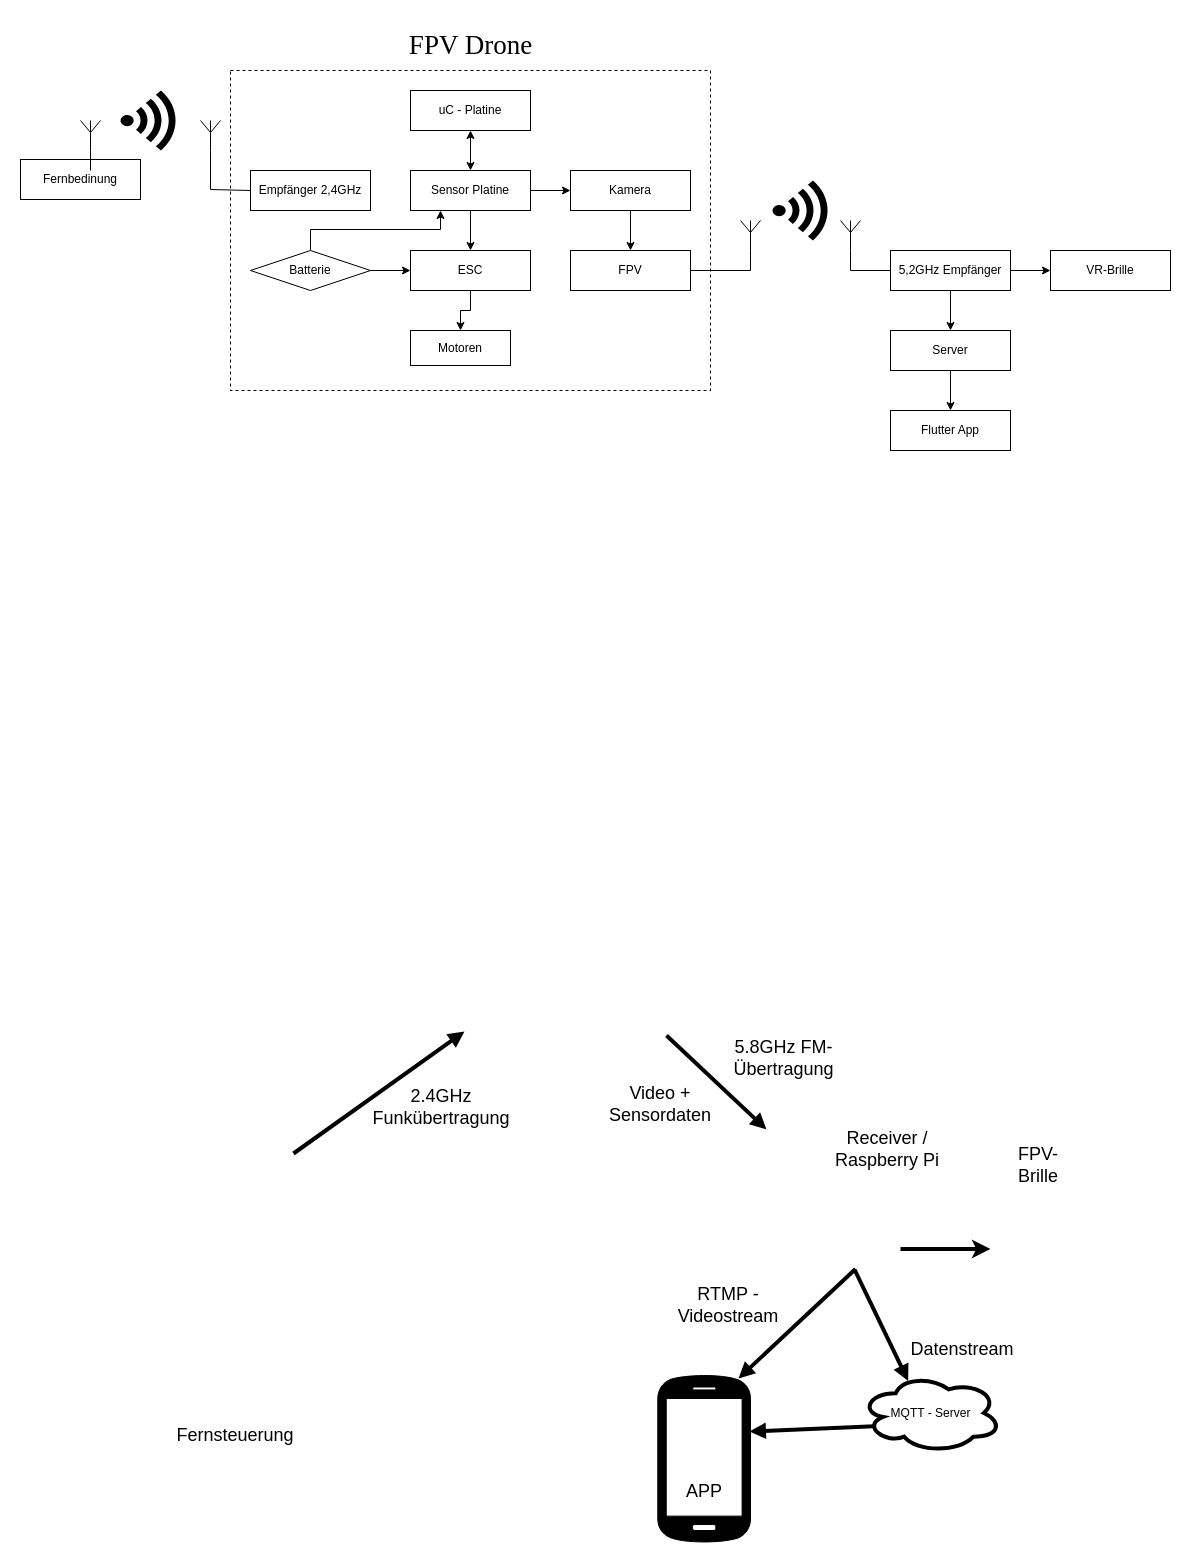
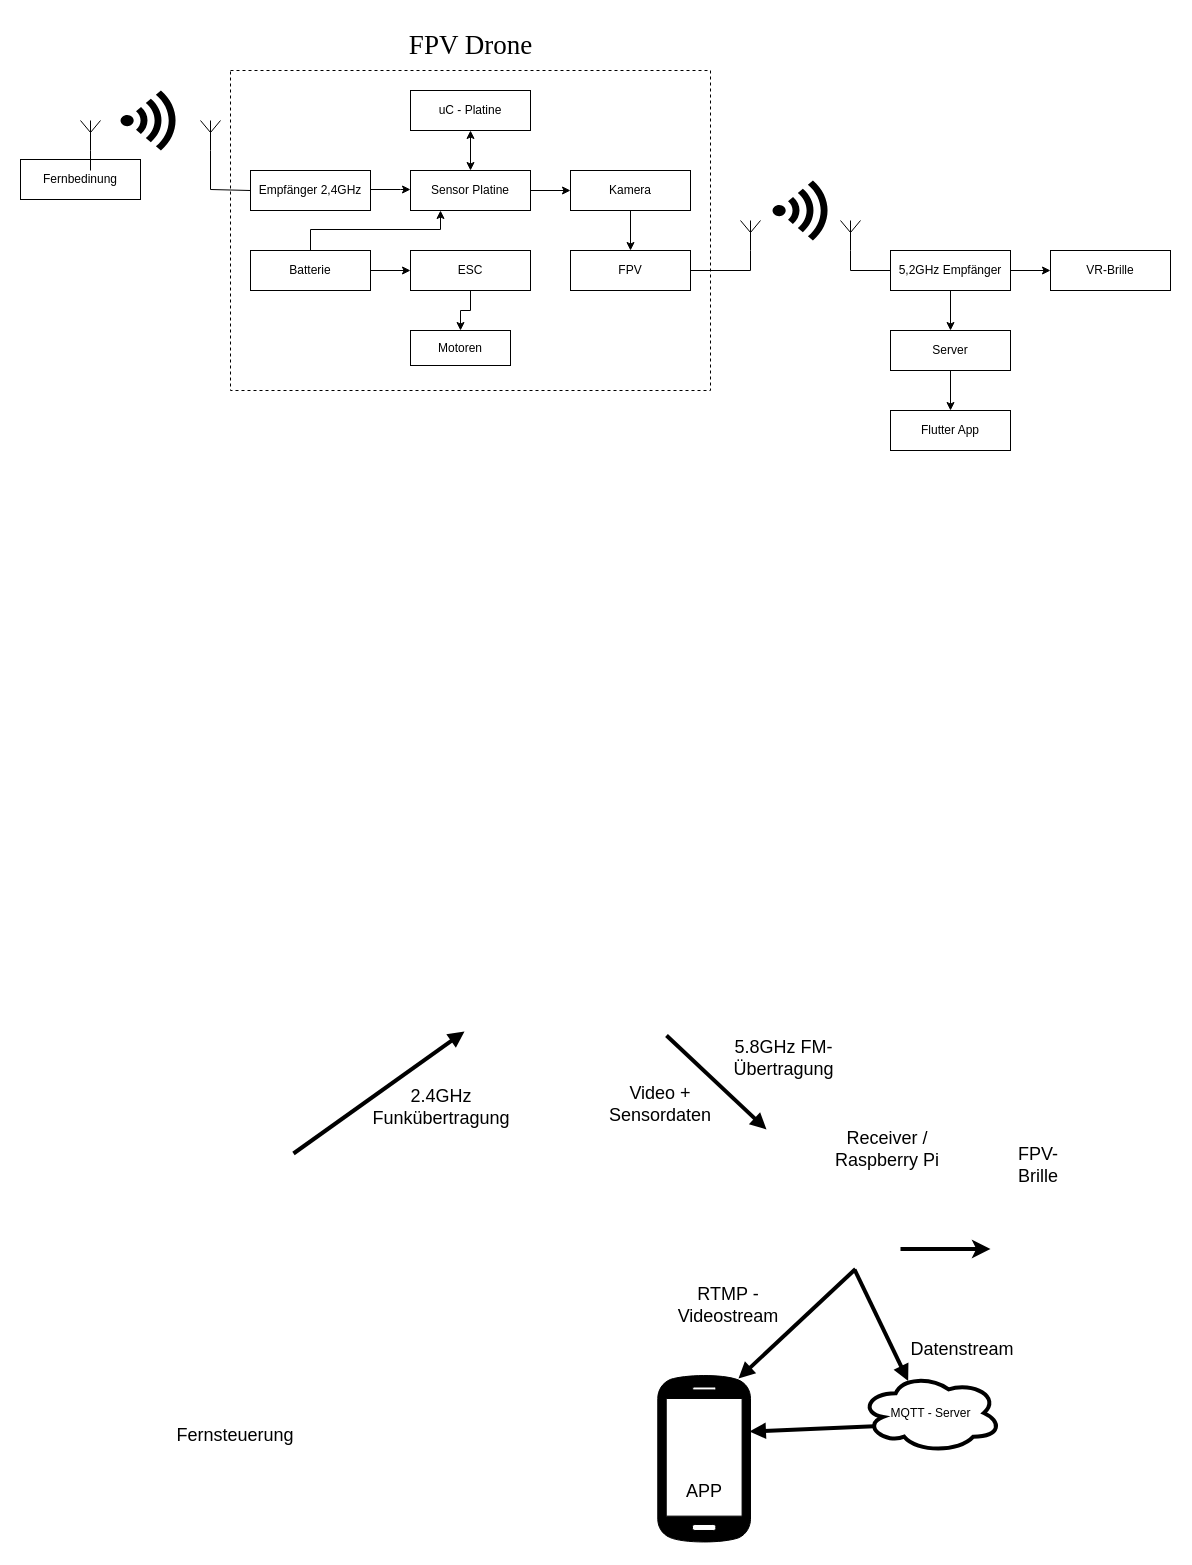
edge "Empfänger 2,4GHz" -> "Sensor Platine": added
edge "Sensor Platine" -> "ESC": removed
node "Batterie": shape diamond -> rectangle
